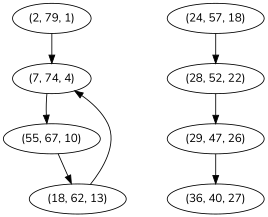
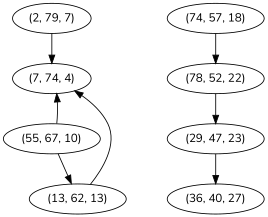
node "(2, 79, 1)": label "(2, 79, 1)" -> "(2, 79, 7)"
node "(24, 57, 18)": label "(24, 57, 18)" -> "(74, 57, 18)"
node "(28, 52, 22)": label "(28, 52, 22)" -> "(78, 52, 22)"
edge "(7, 74, 4)" -> "(55, 67, 10)": reversed
node "(29, 47, 26)": label "(29, 47, 26)" -> "(29, 47, 23)"
node "(18, 62, 13)": label "(18, 62, 13)" -> "(13, 62, 13)"
